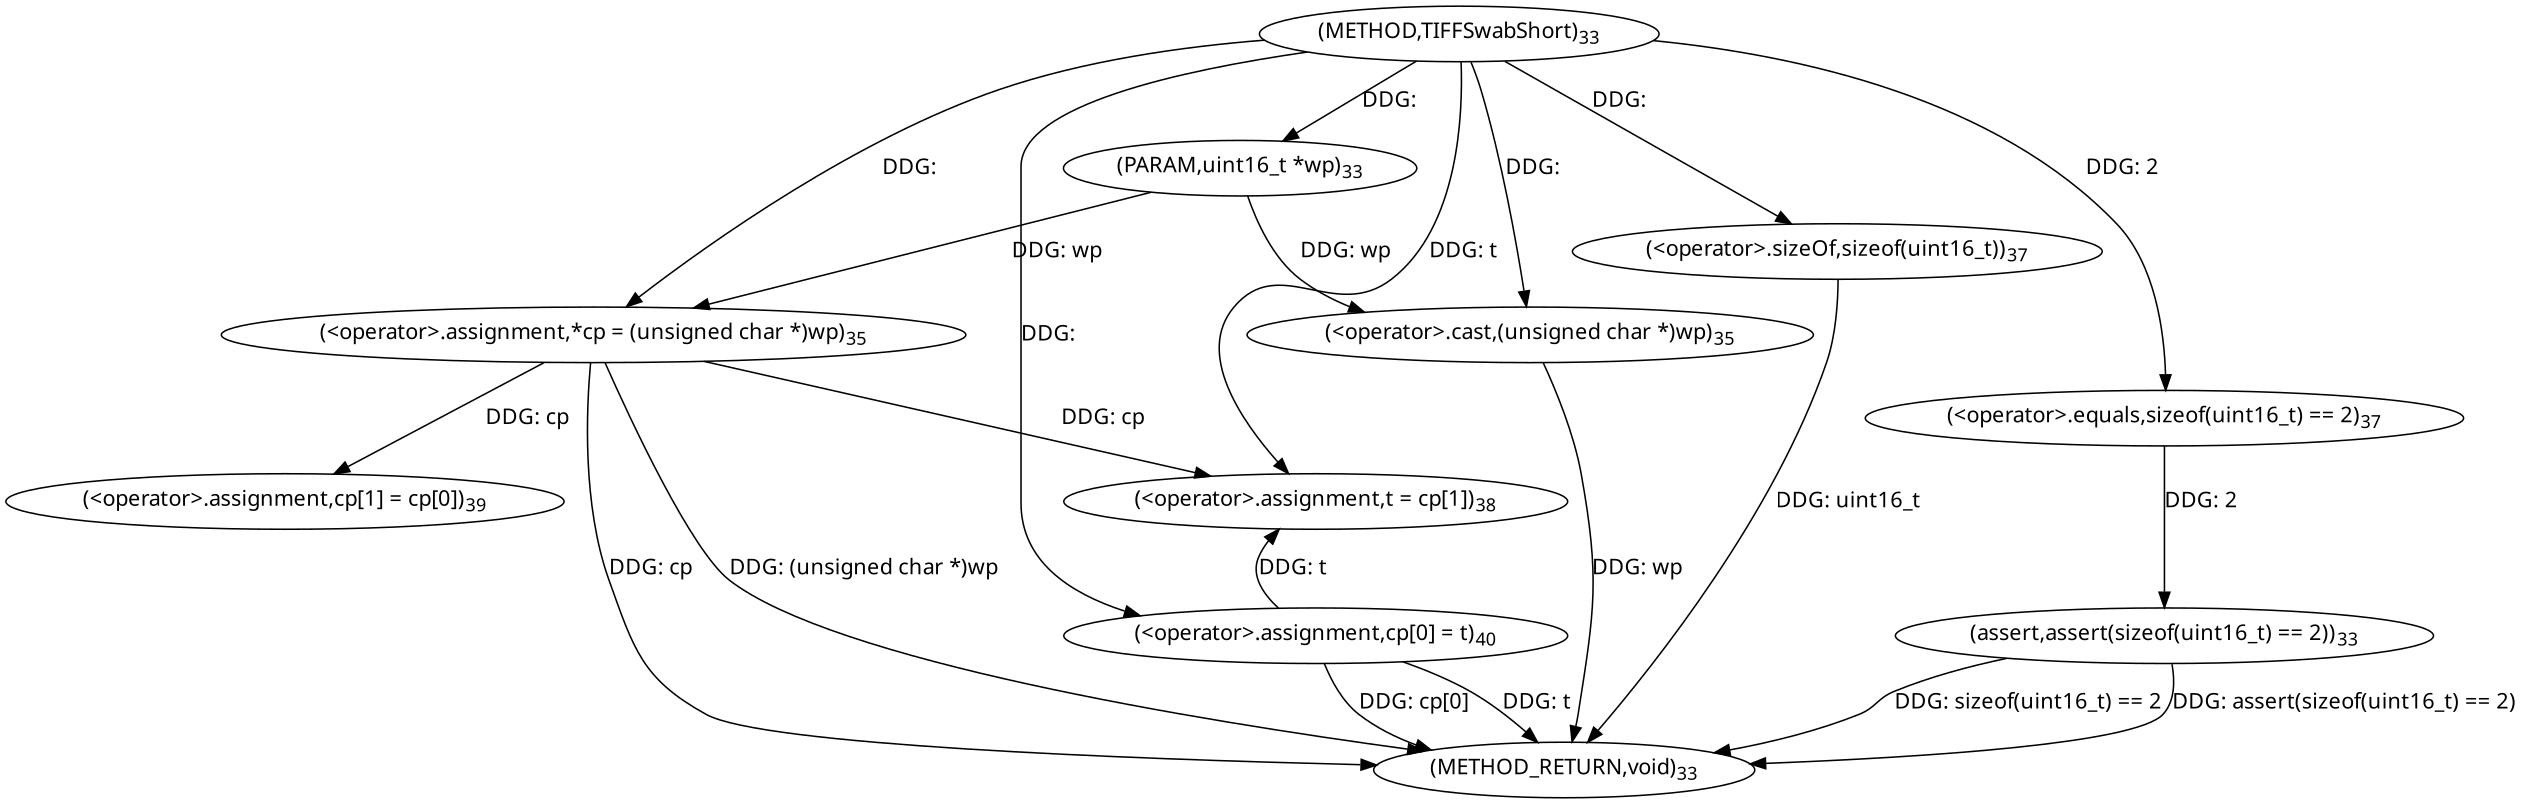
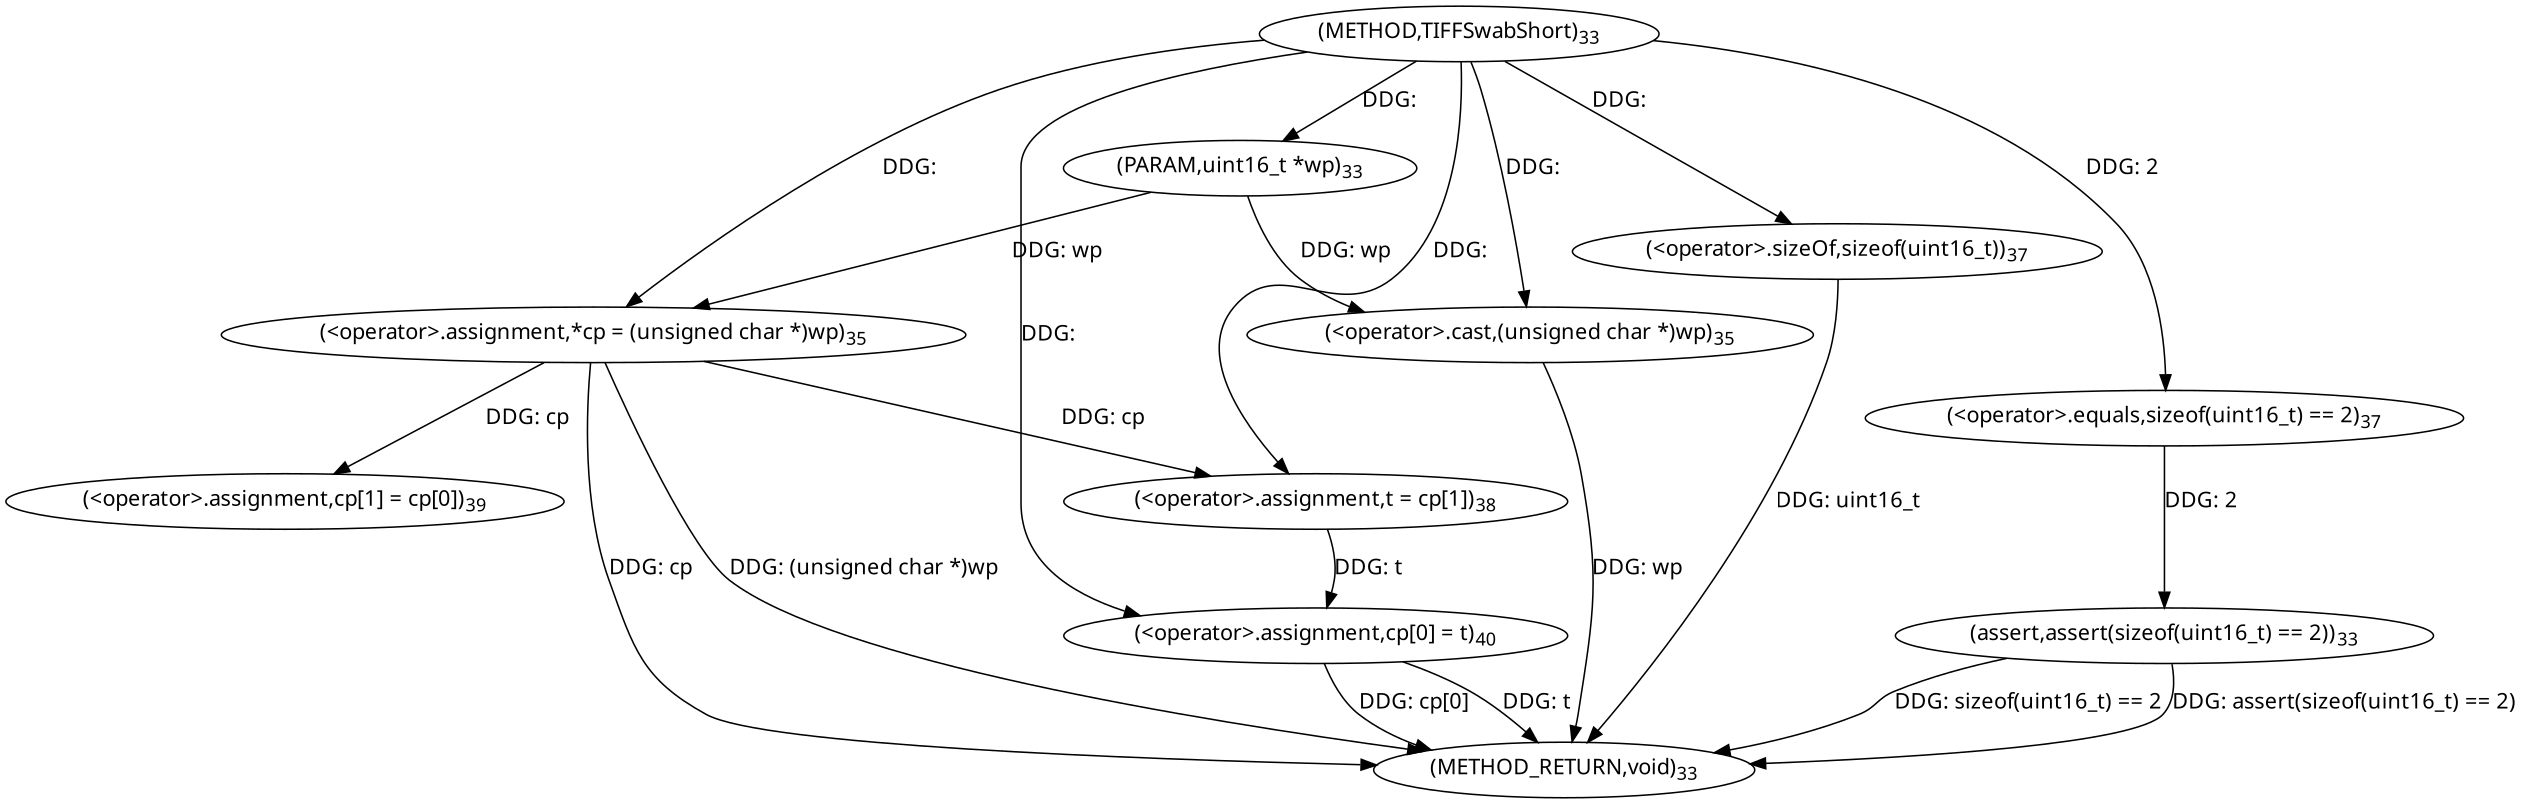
edge "(METHOD,TIFFSwabShort)" -> "(<operator>.assignment,t = cp[1])": label "DDG: t" -> "DDG: "
edge "(<operator>.assignment,cp[0] = t)" -> "(<operator>.assignment,t = cp[1])": reversed
